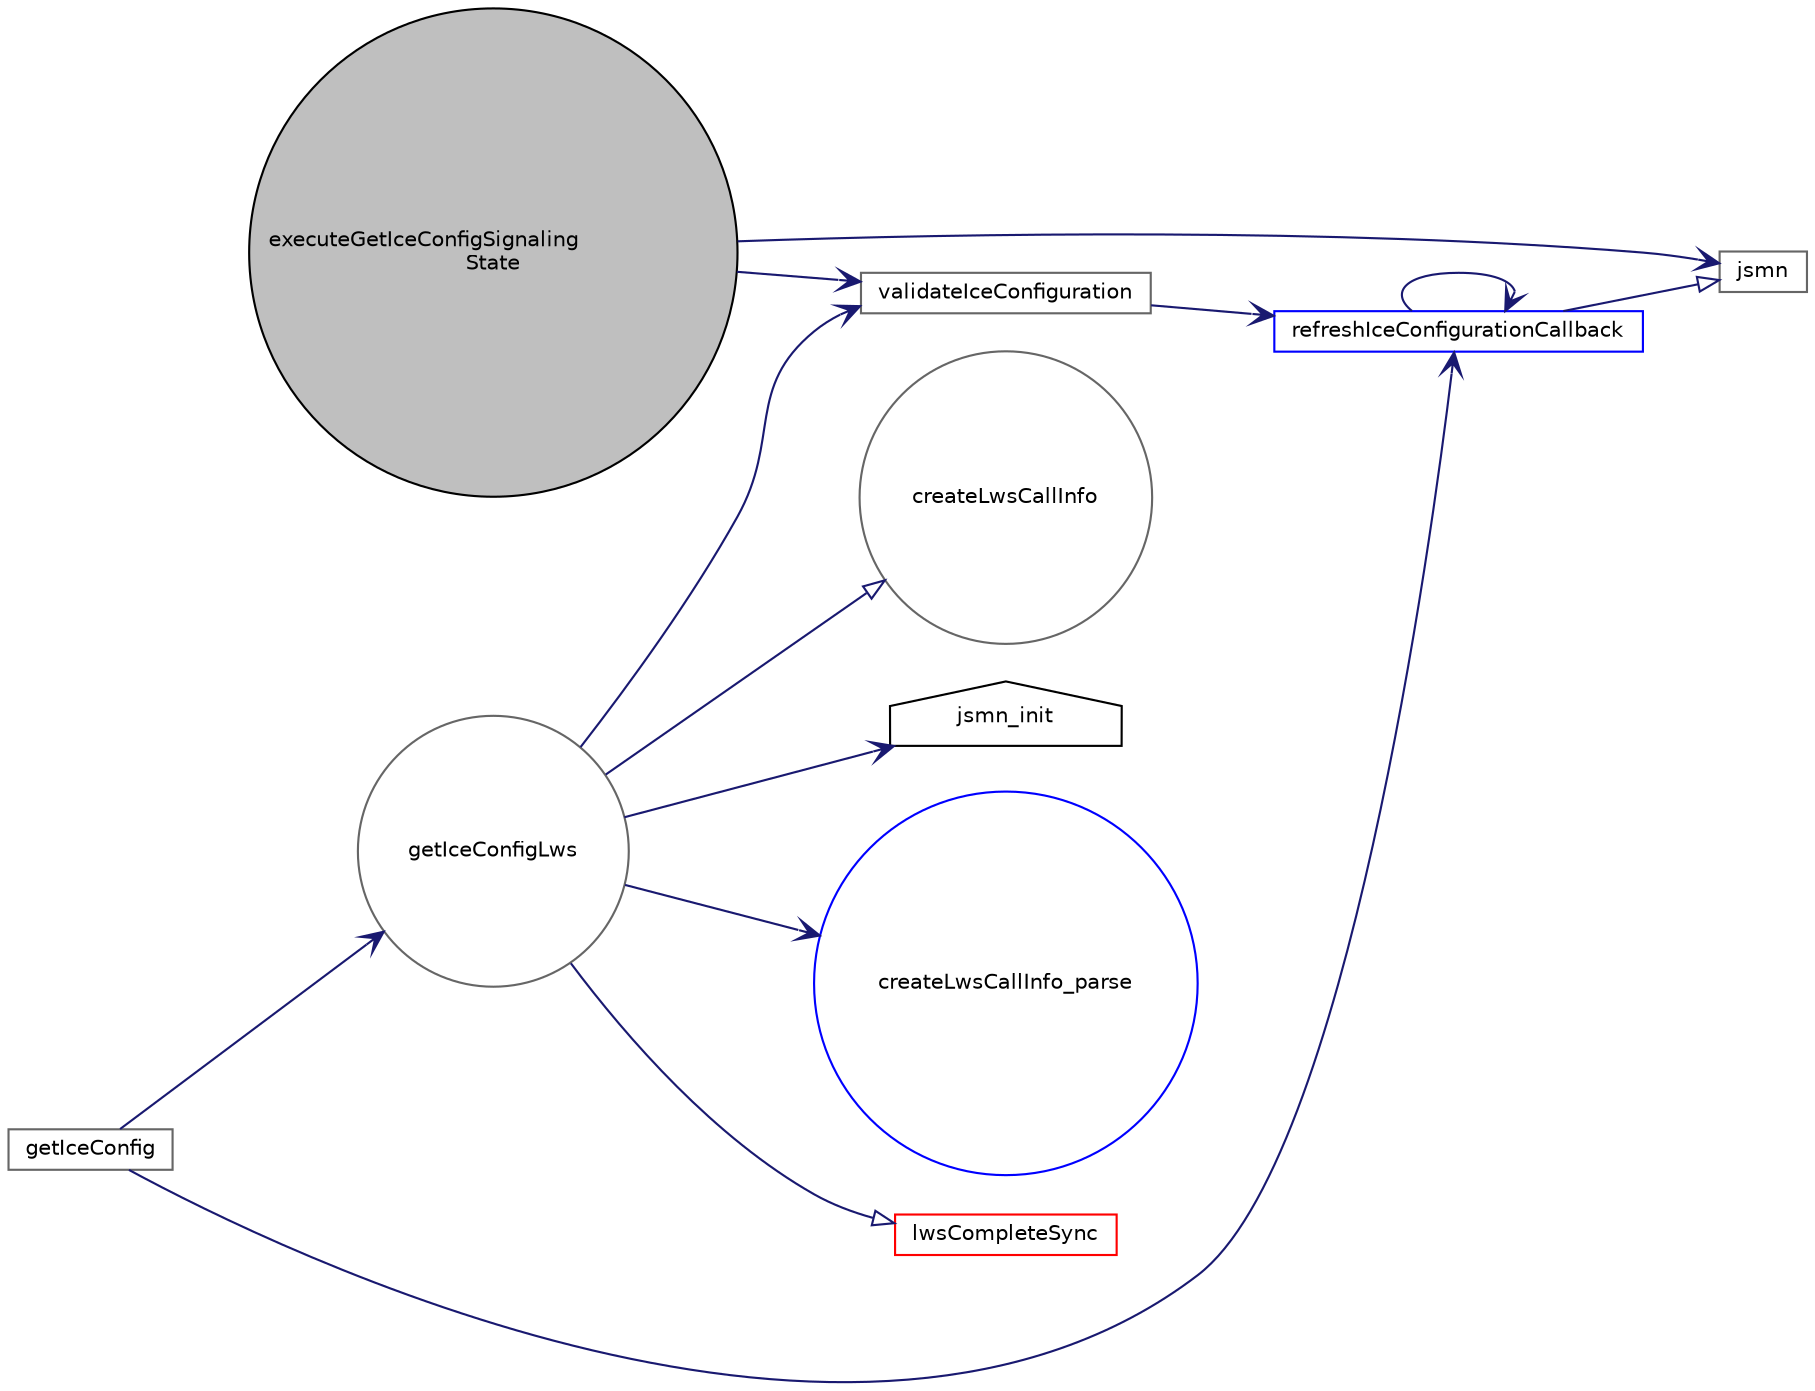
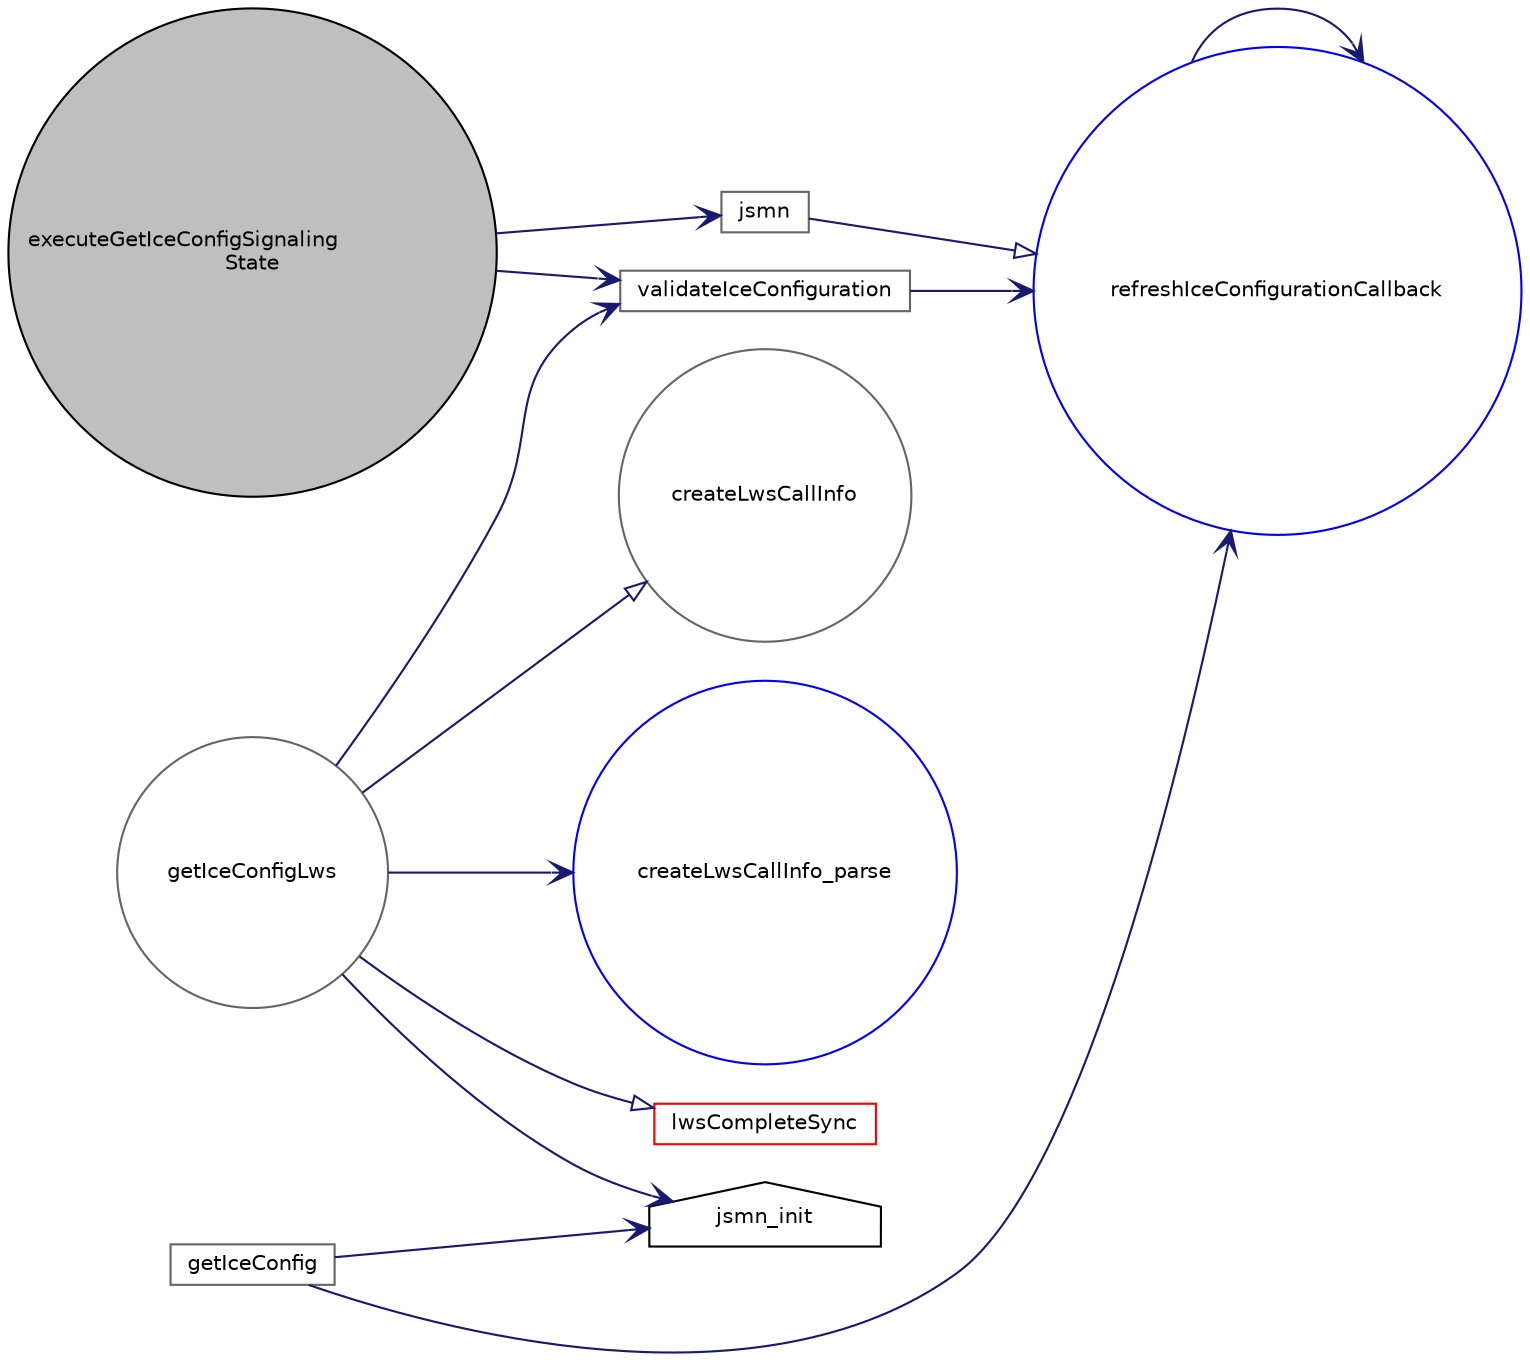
edge "refreshIceConfigurationCallback" -> "jsmn": reversed
node "refreshIceConfigurationCallback": shape box -> circle
edge "getIceConfig" -> "getIceConfigLws": now "getIceConfig" -> "jsmn_init"
